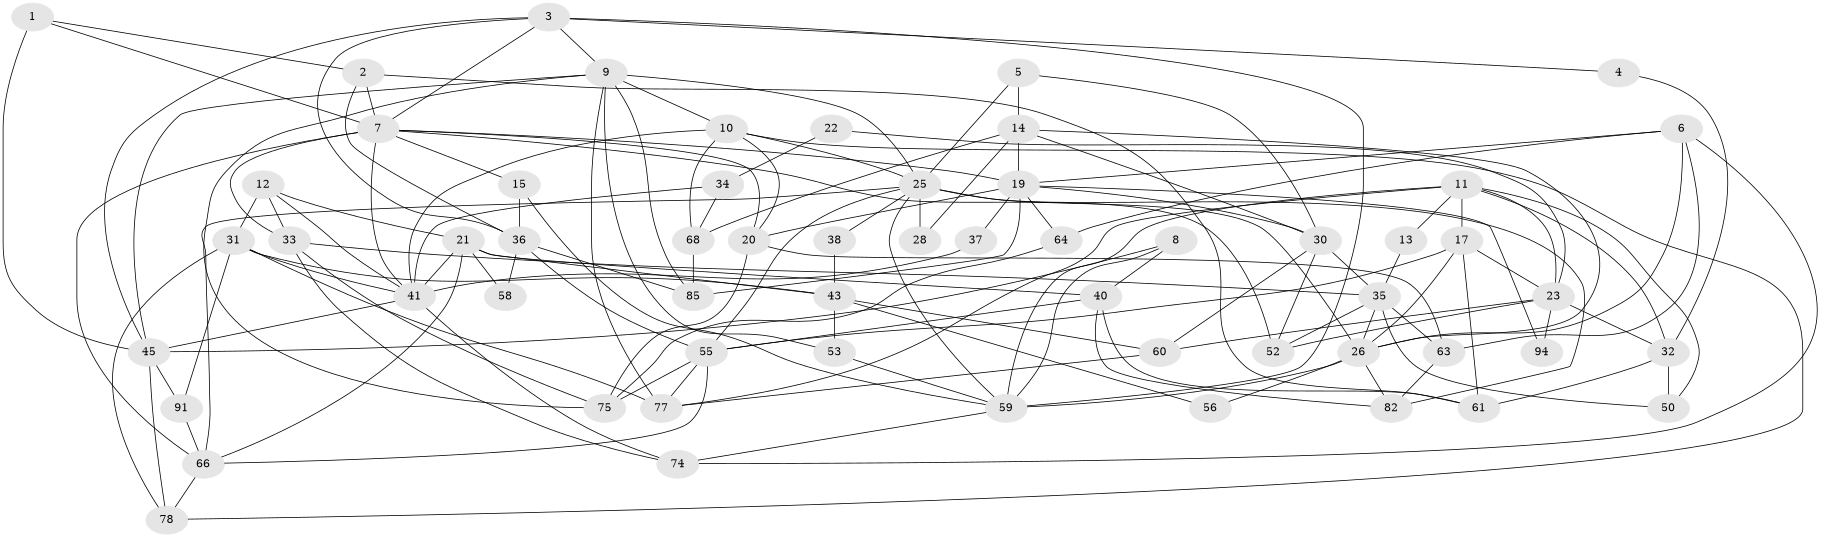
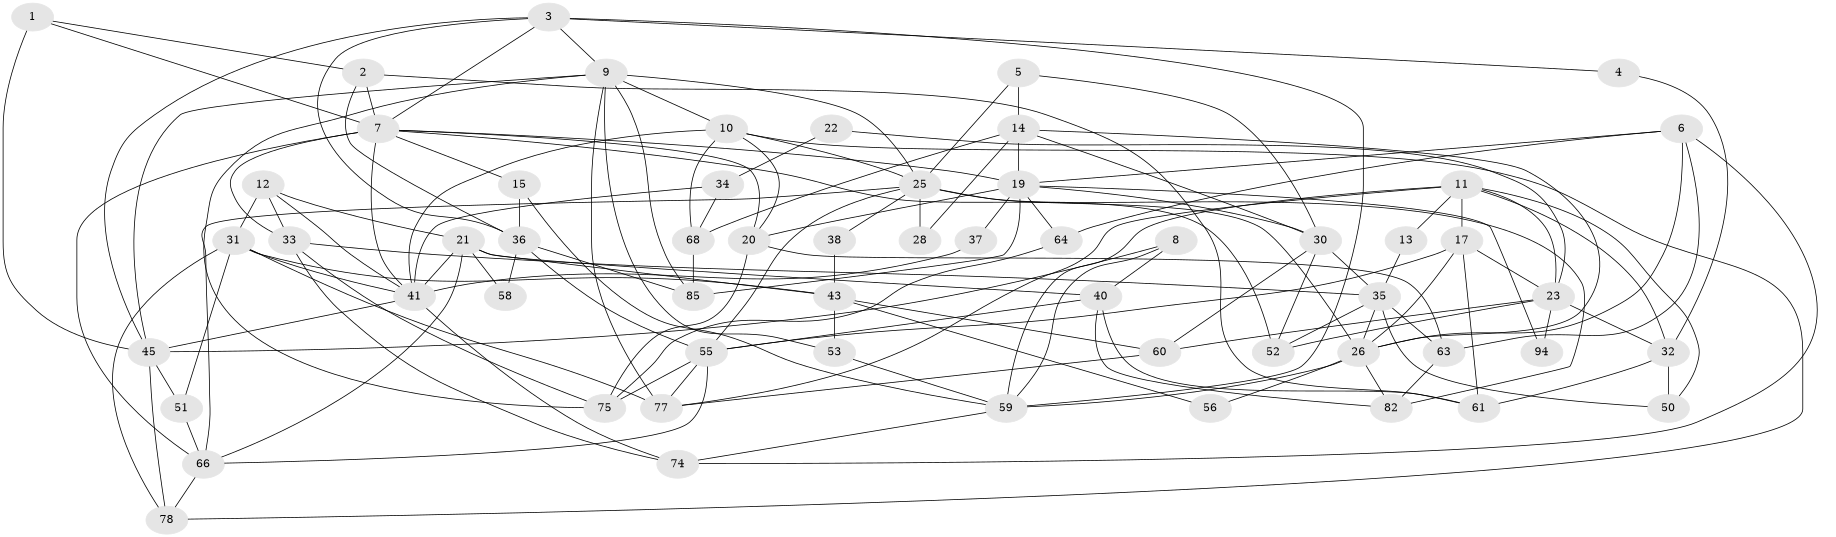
edge "25" -- "59": removed
node "91": label "91" -> "51"
